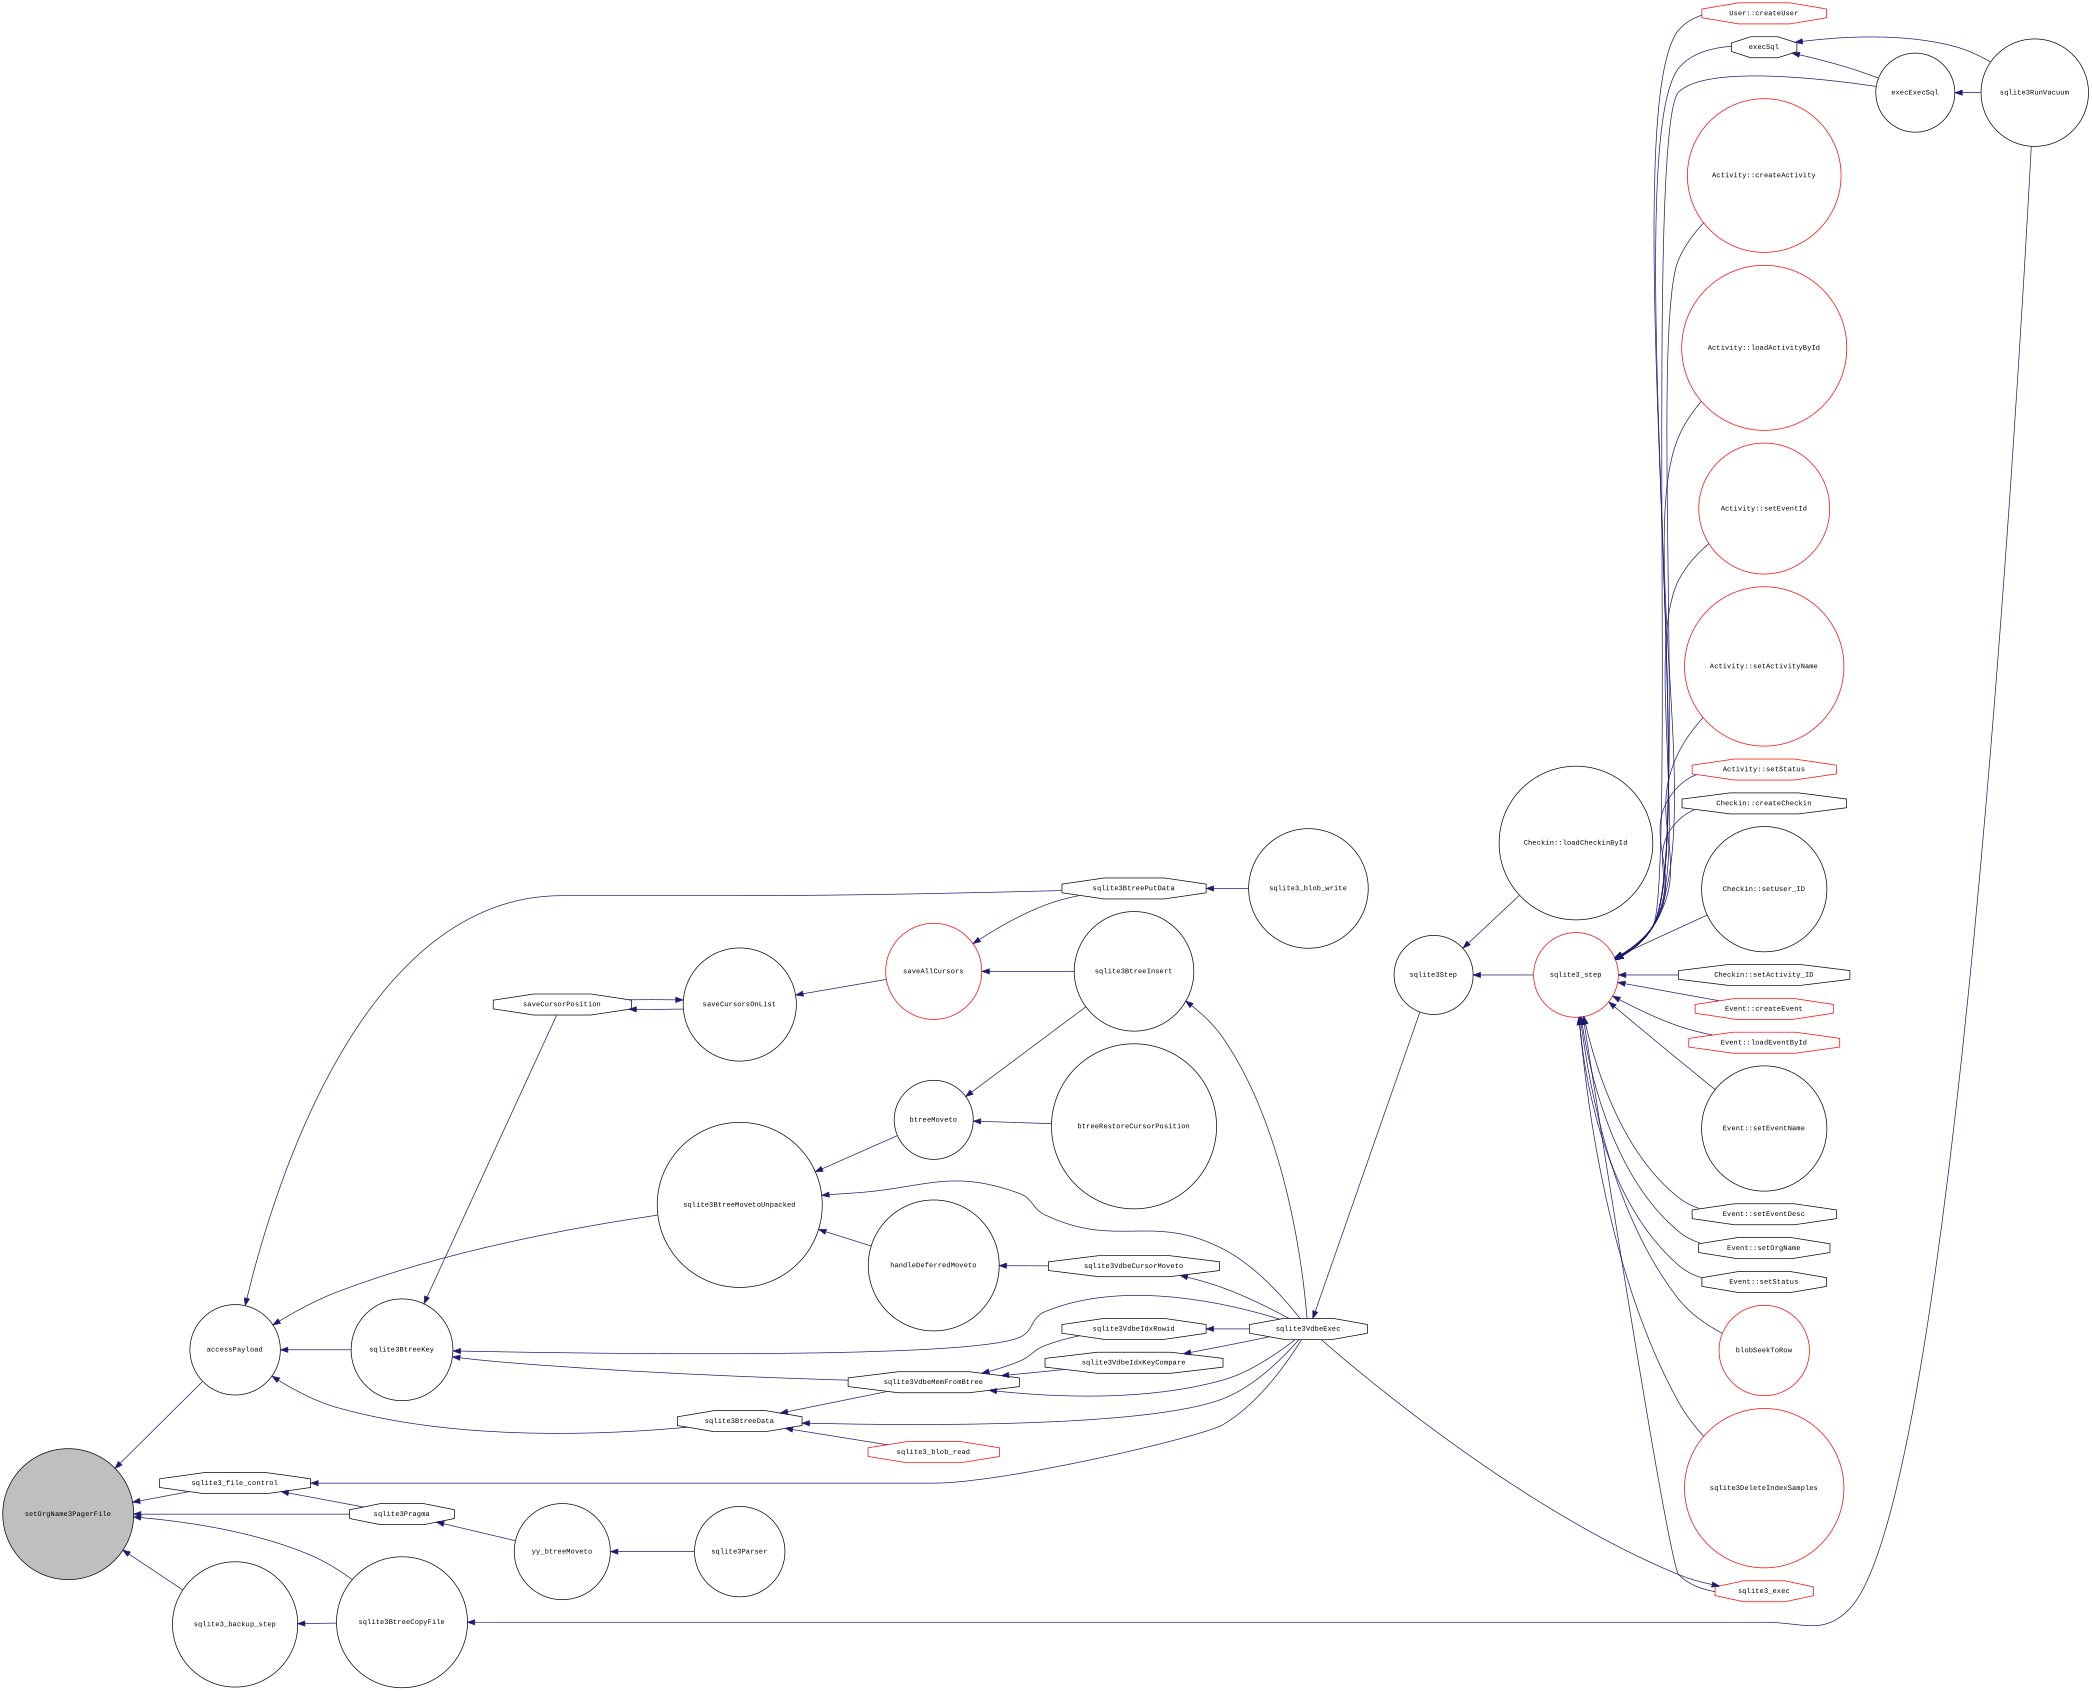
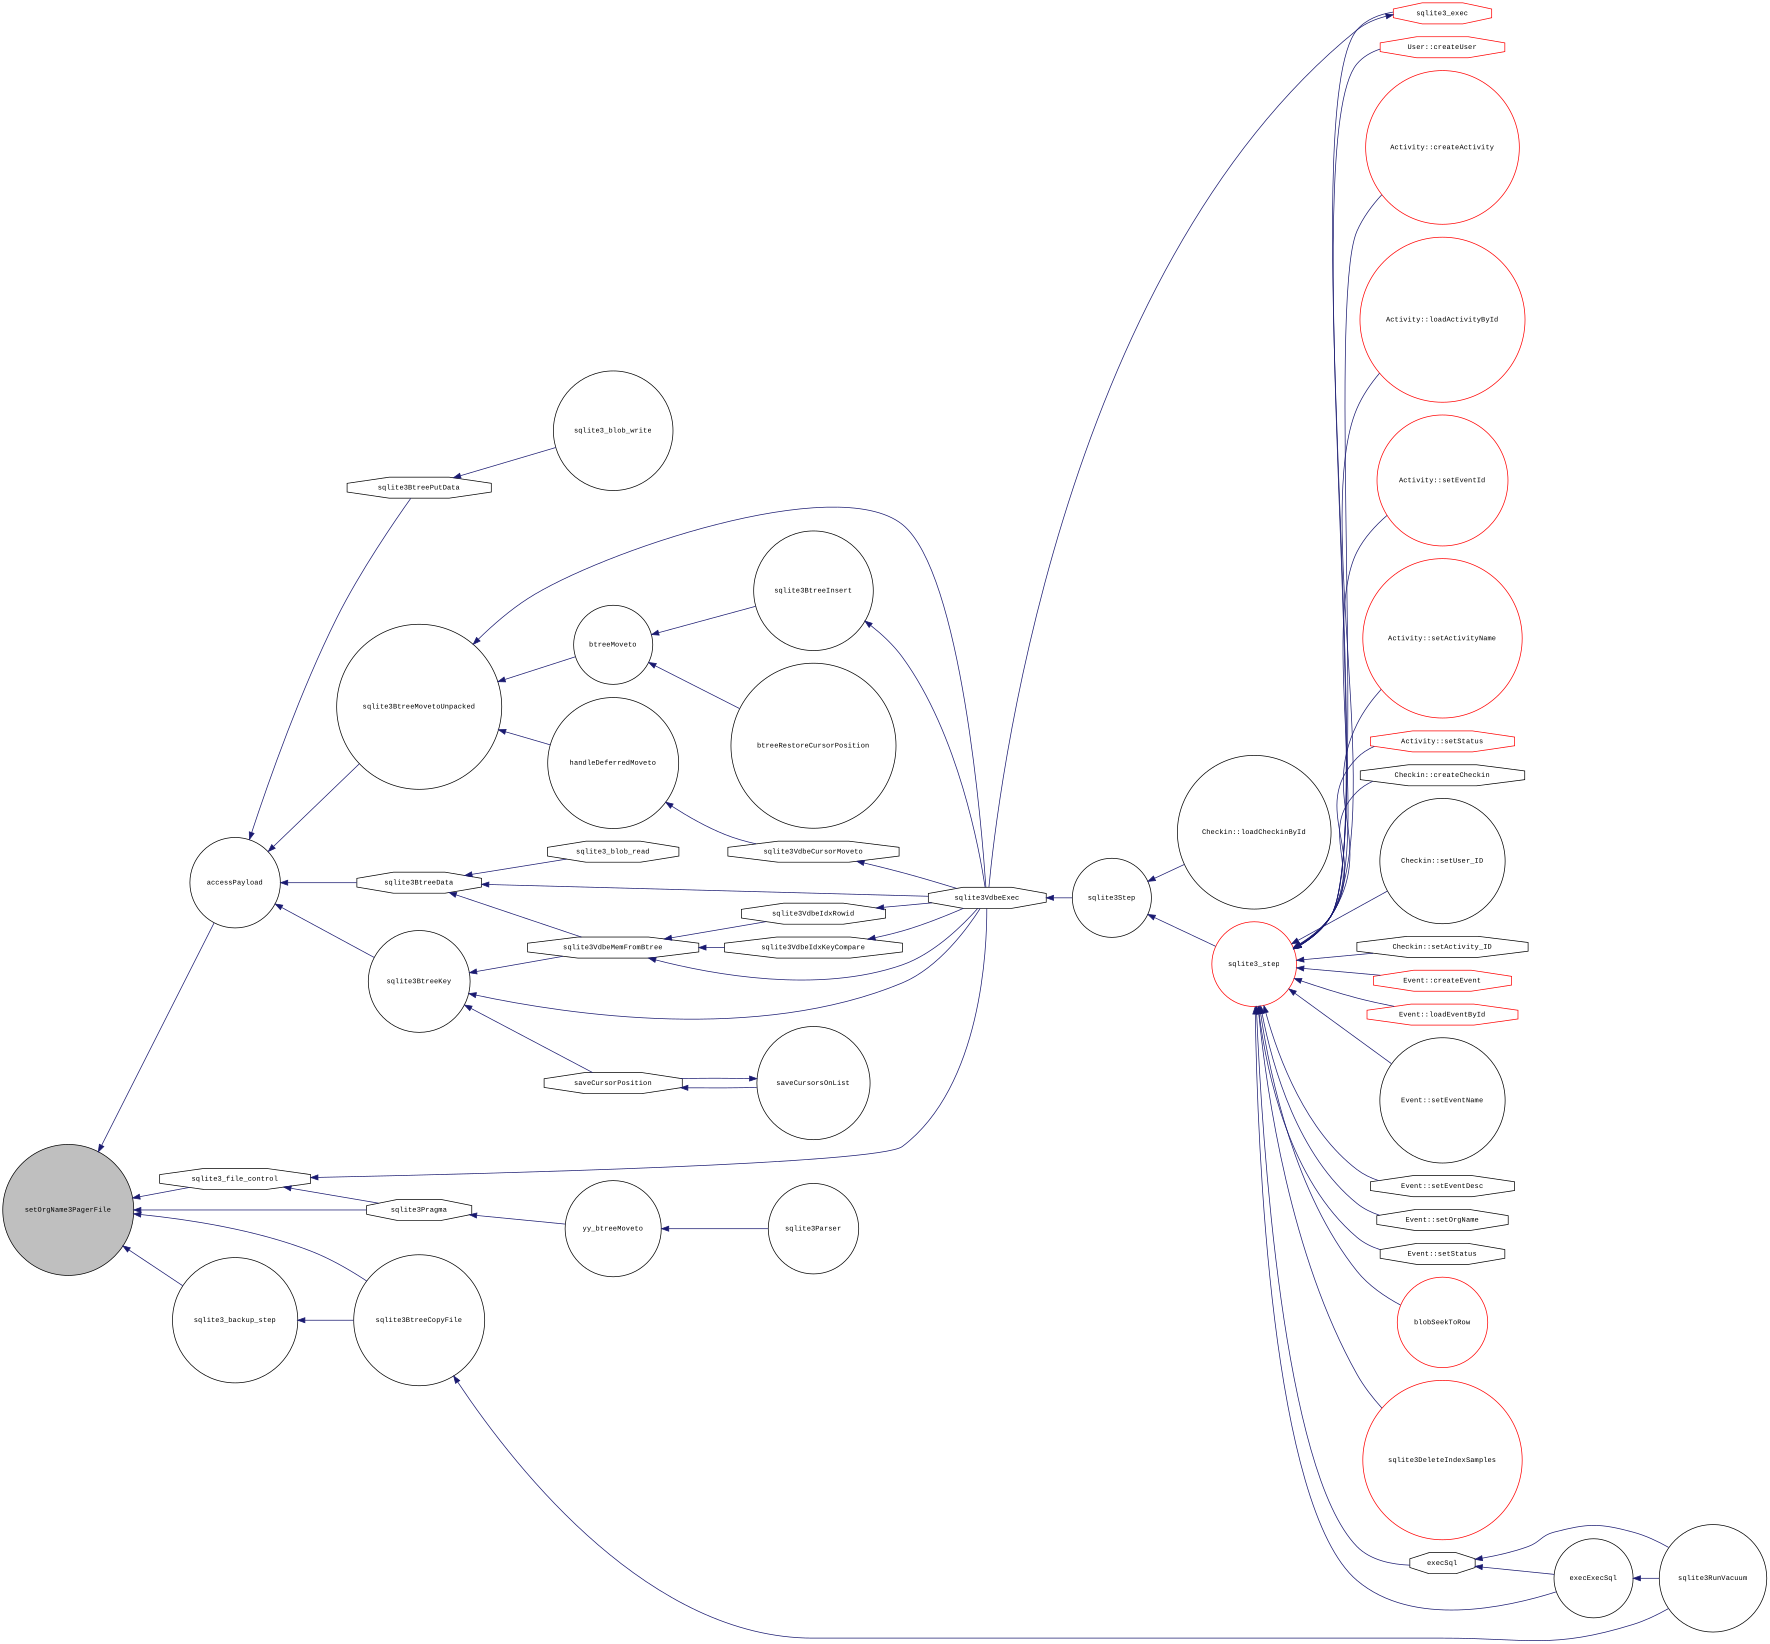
node "saveAllCursors": removed
node "sqlite3_blob_read": color red -> black
